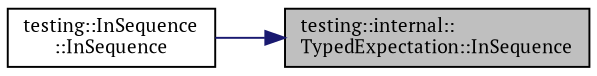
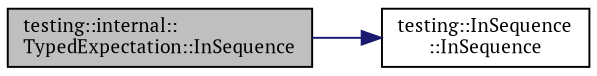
edge "testing::InSequence ::InSequence" -> "testing::internal:: TypedExpectation::InSequence": reversed
